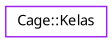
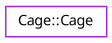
node "Cage::Kelas": label "Cage::Kelas" -> "Cage::Cage"
